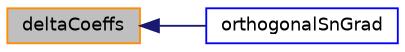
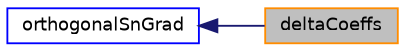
edge "orthogonalSnGrad" -> "deltaCoeffs": reversed
